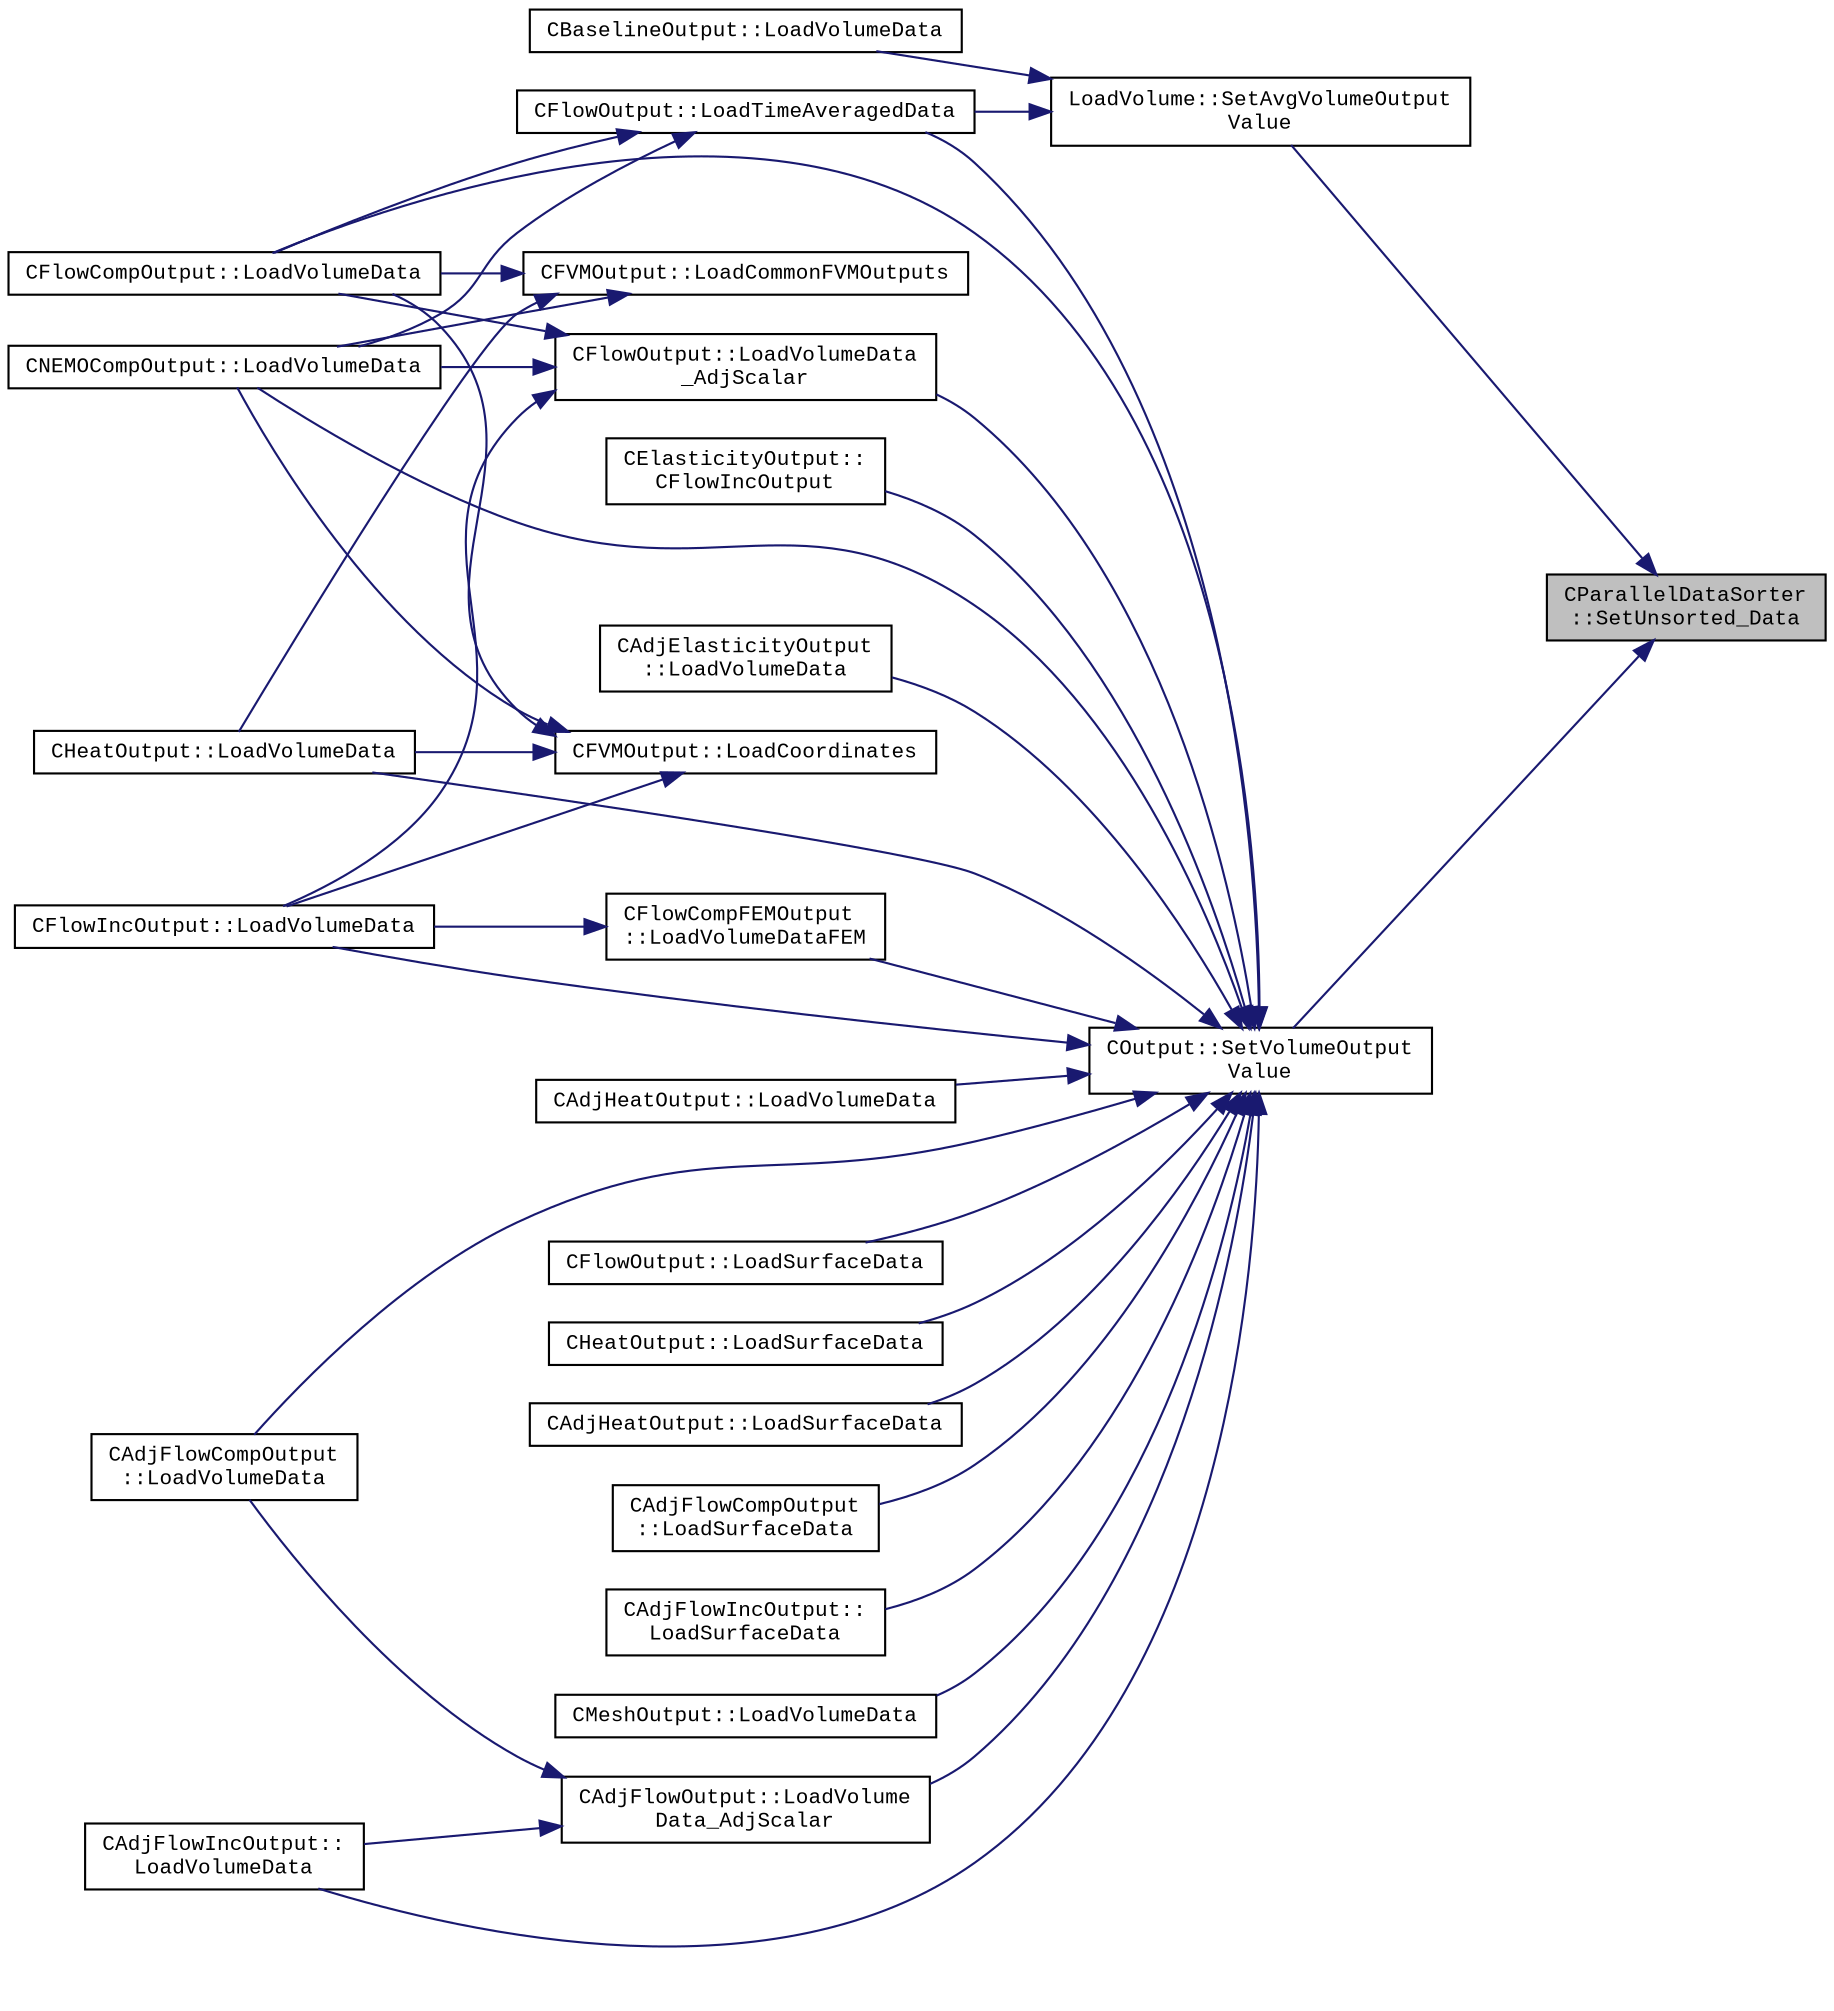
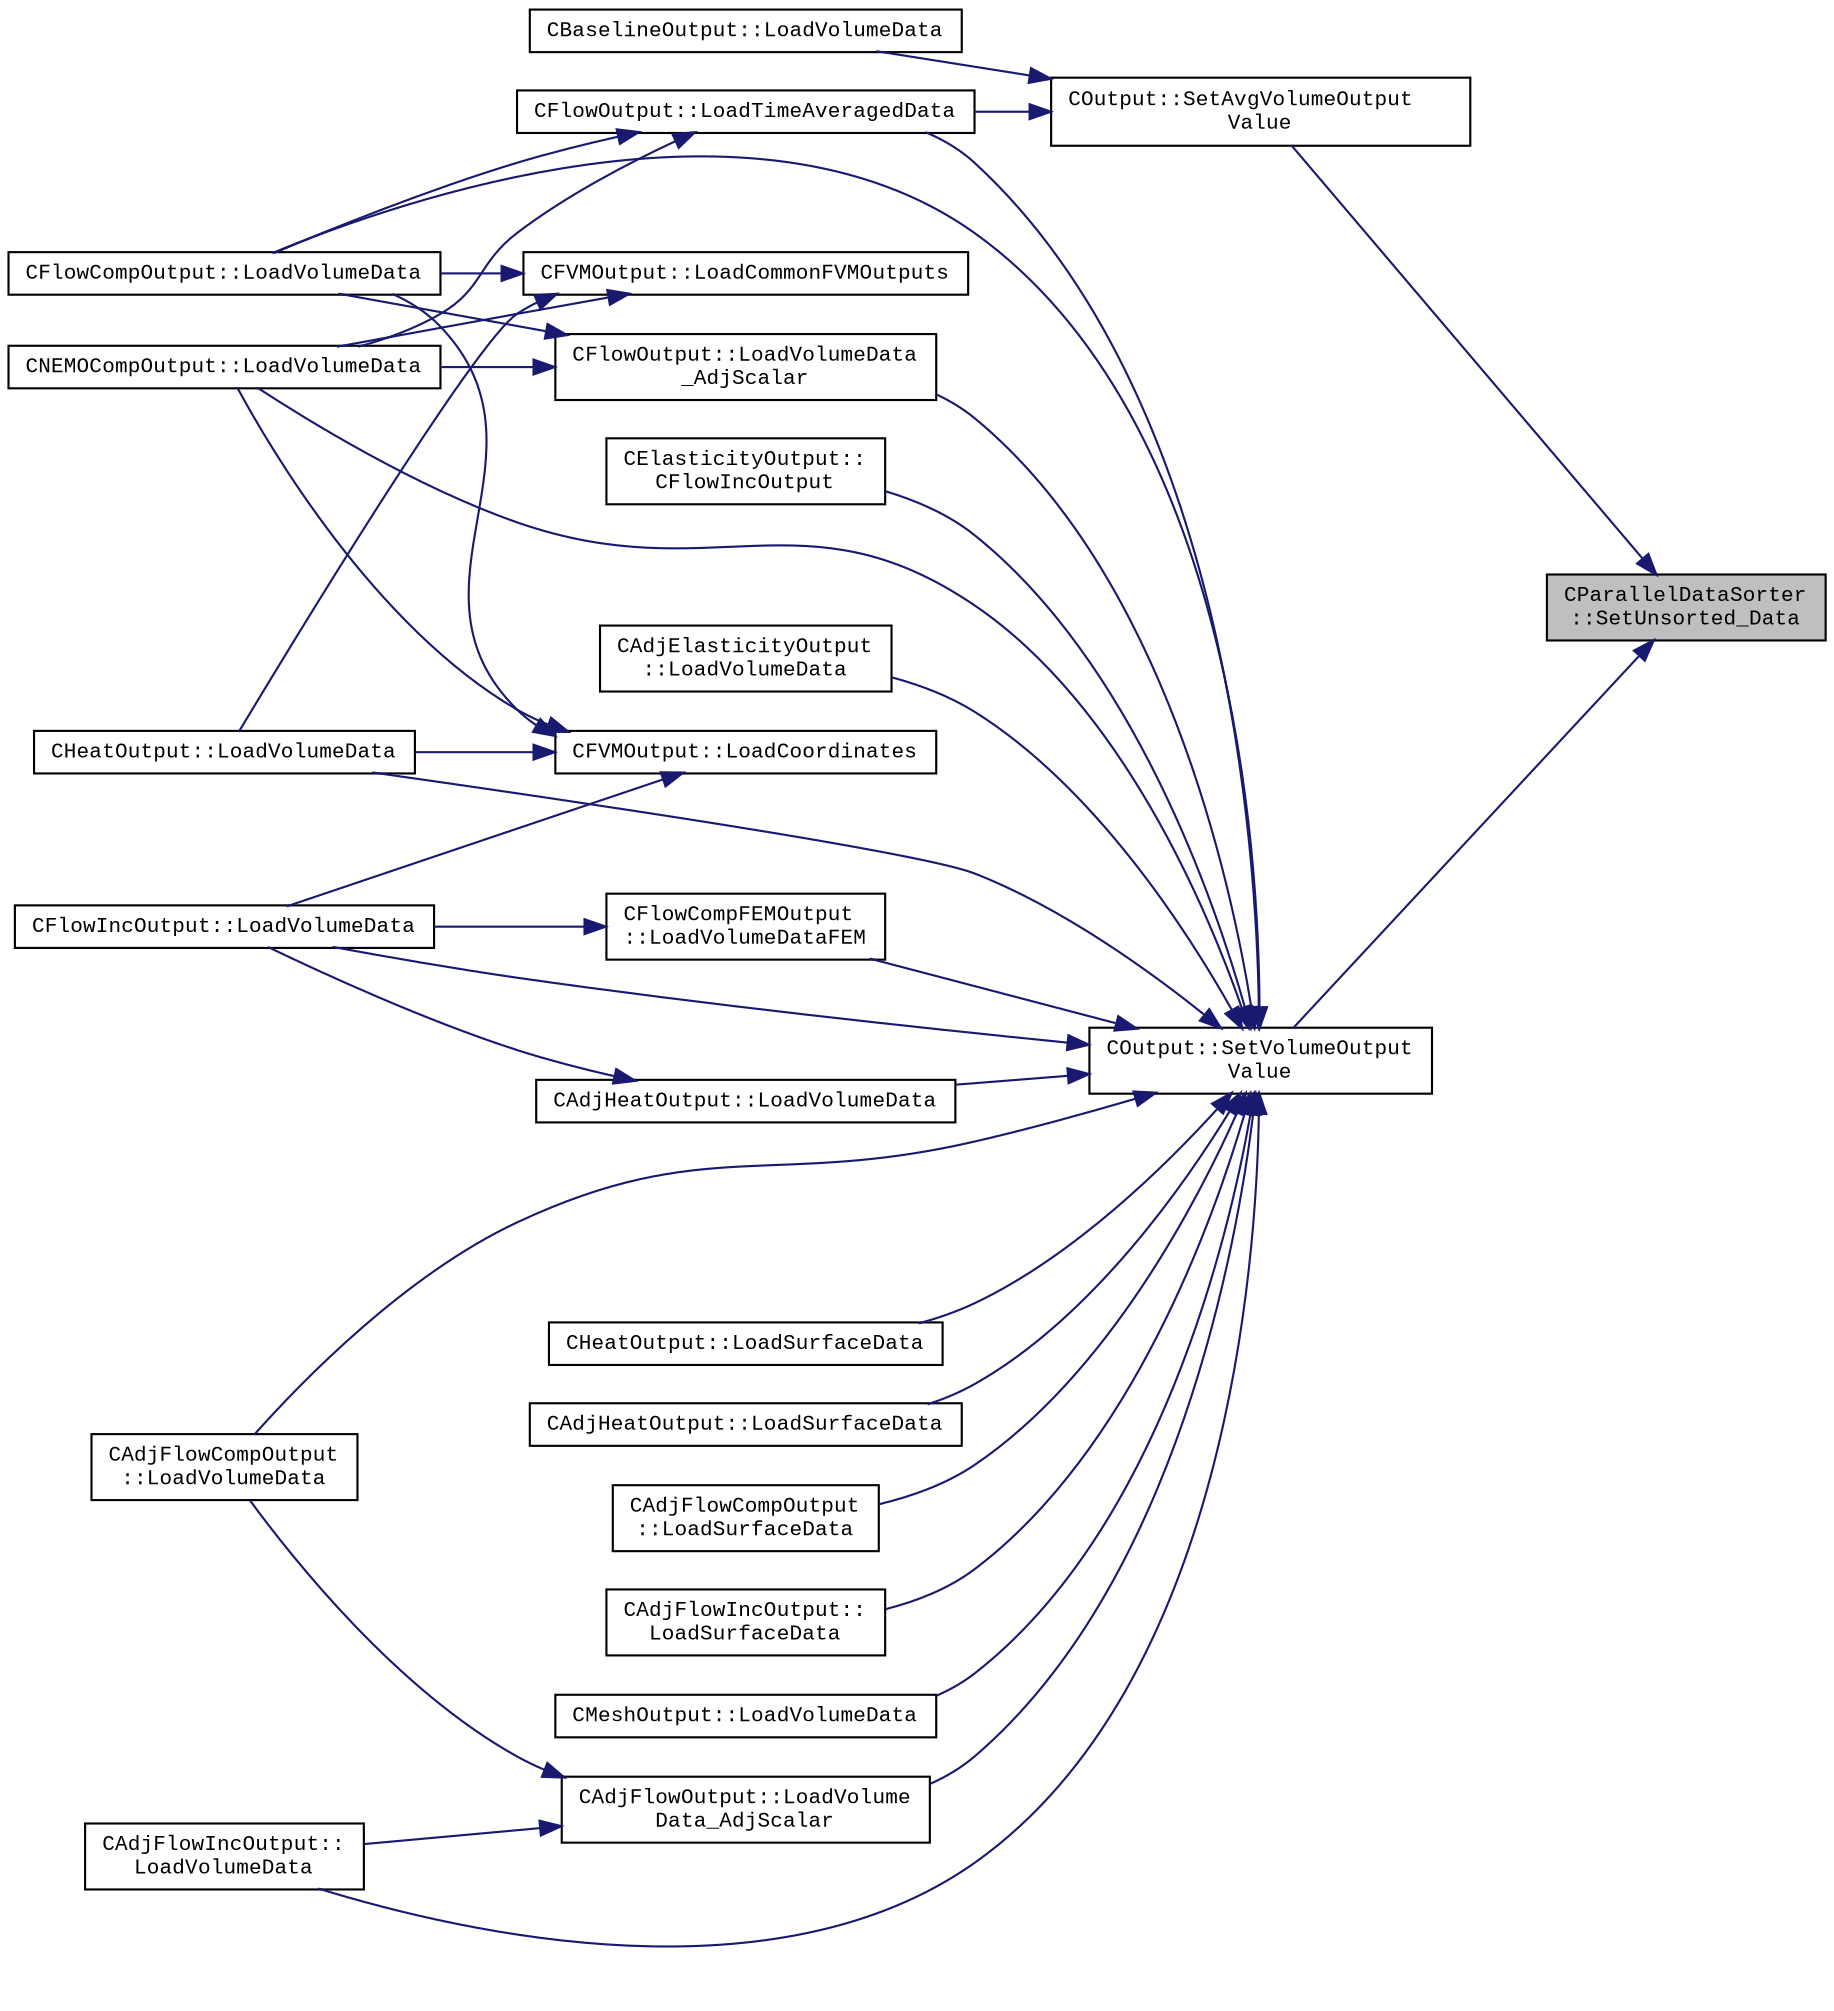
node "LoadVolume::SetAvgVolumeOutput Value": label "LoadVolume::SetAvgVolumeOutput Value" -> "COutput::SetAvgVolumeOutput Value"
edge "CFlowIncOutput::LoadVolumeData" -> "CFlowOutput::LoadVolumeData _AdjScalar": now "CFlowIncOutput::LoadVolumeData" -> "CAdjHeatOutput::LoadVolumeData"
node "CFlowOutput::LoadSurfaceData": removed
